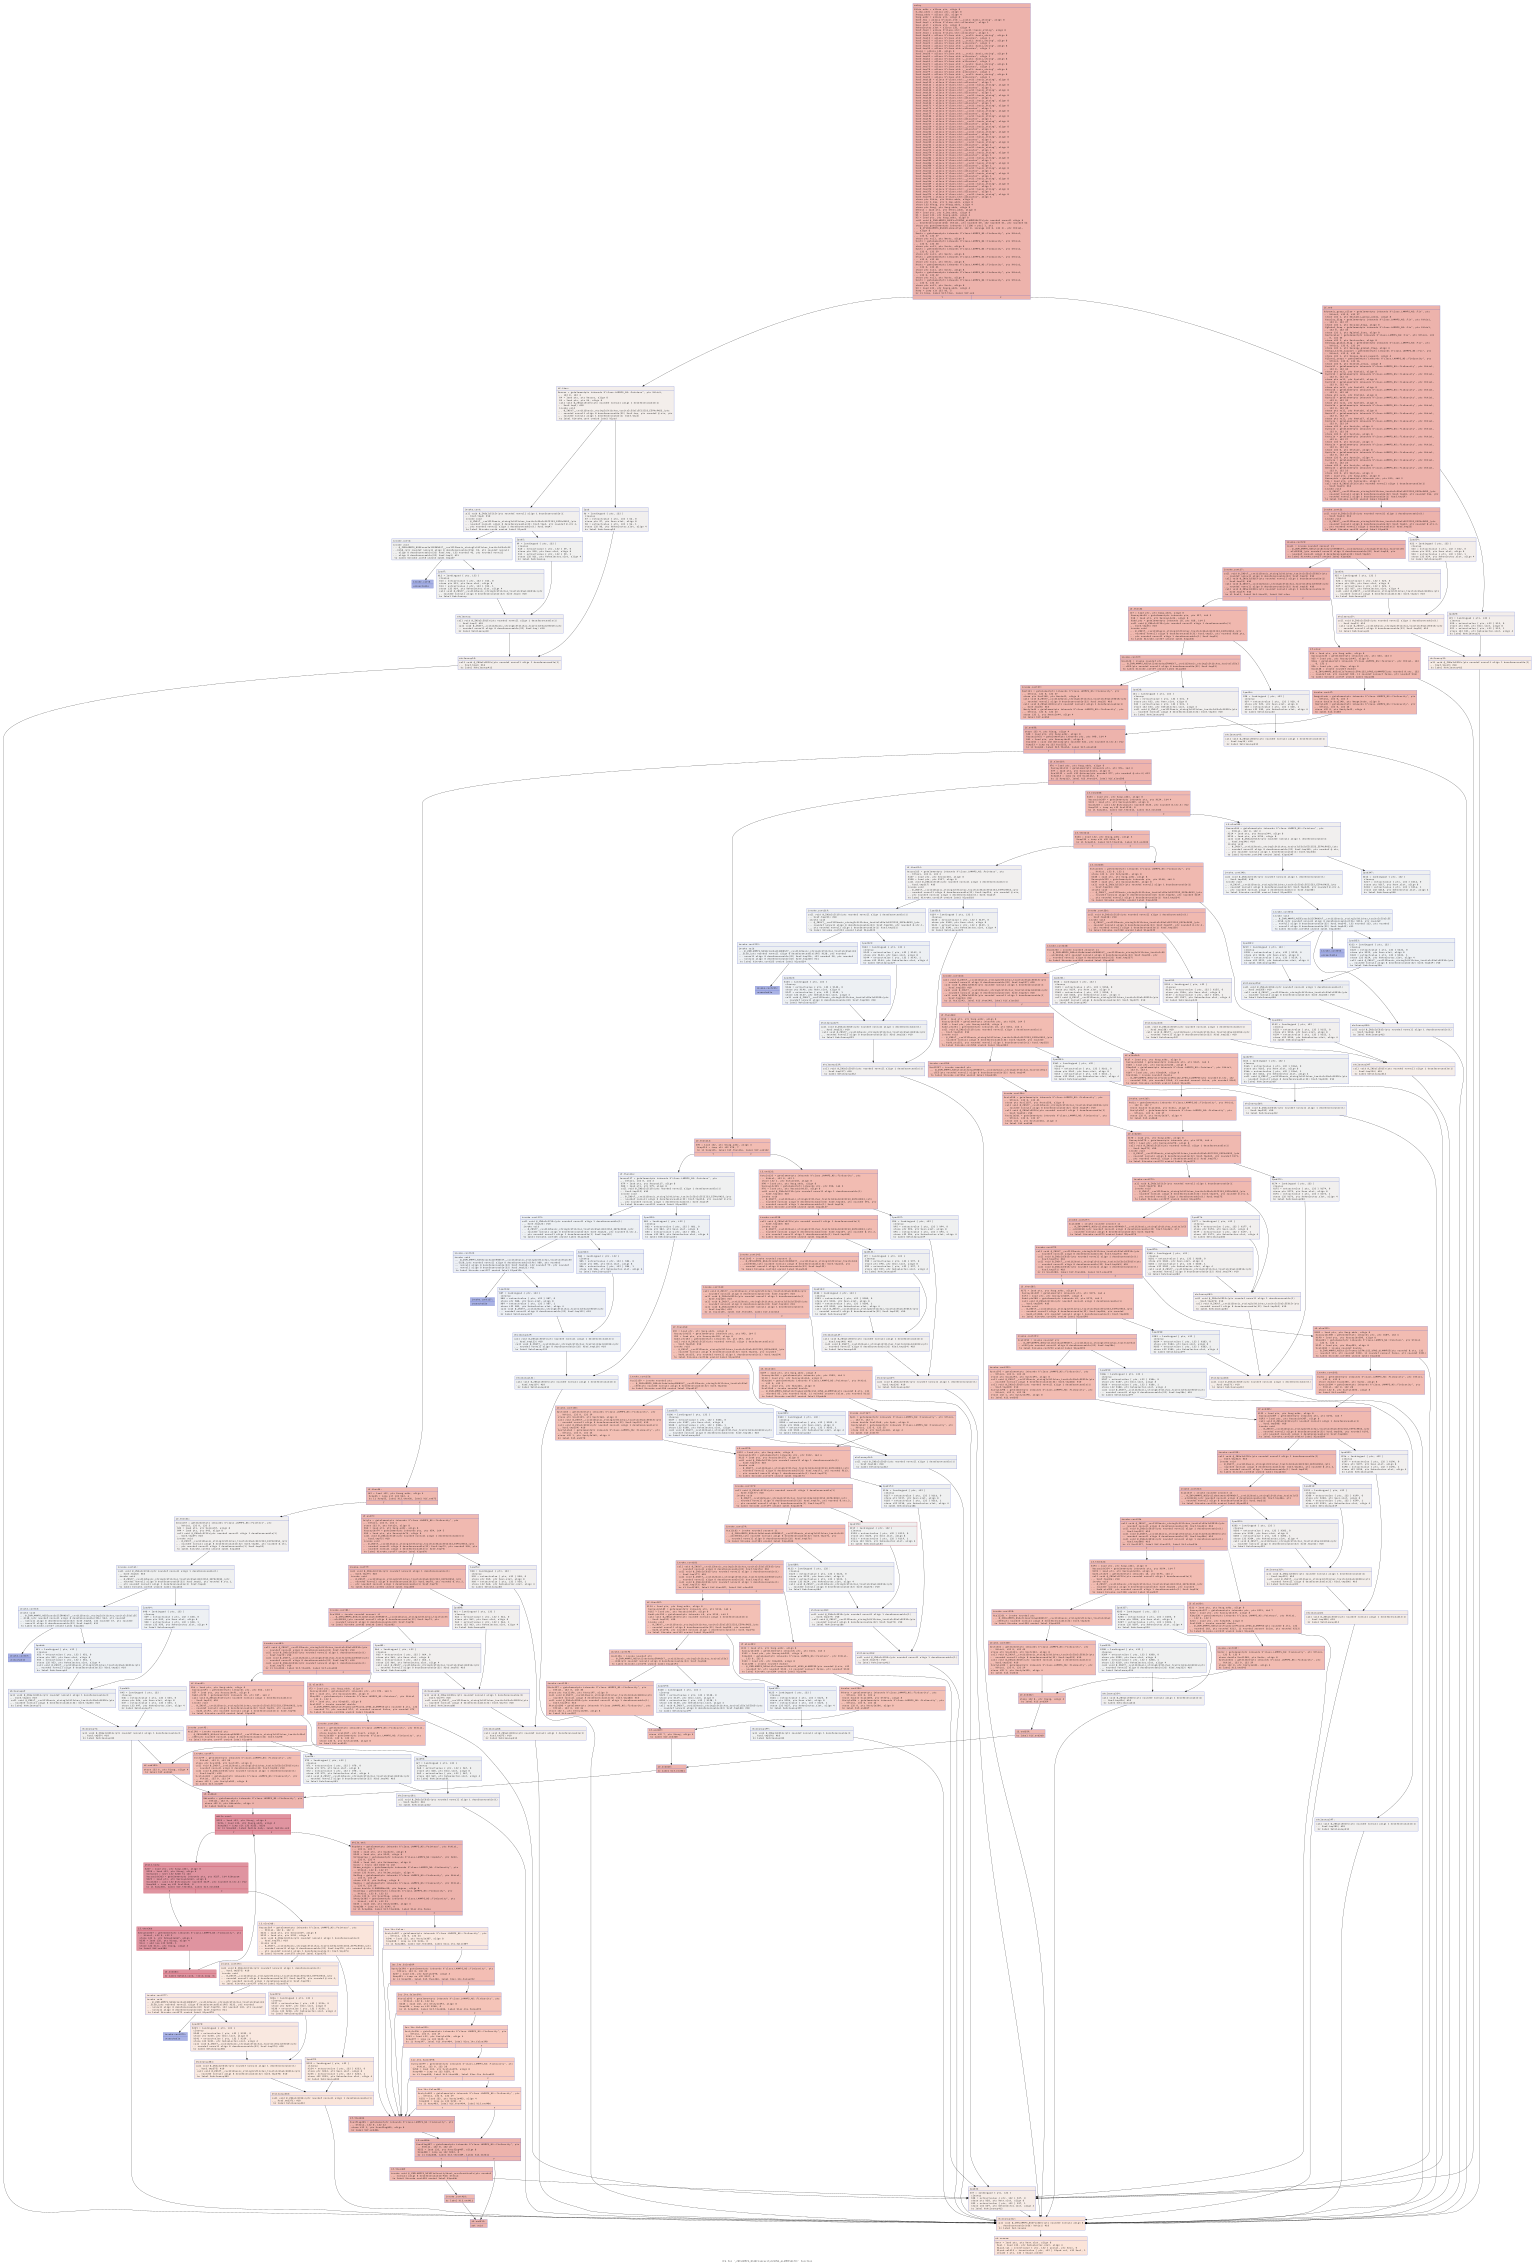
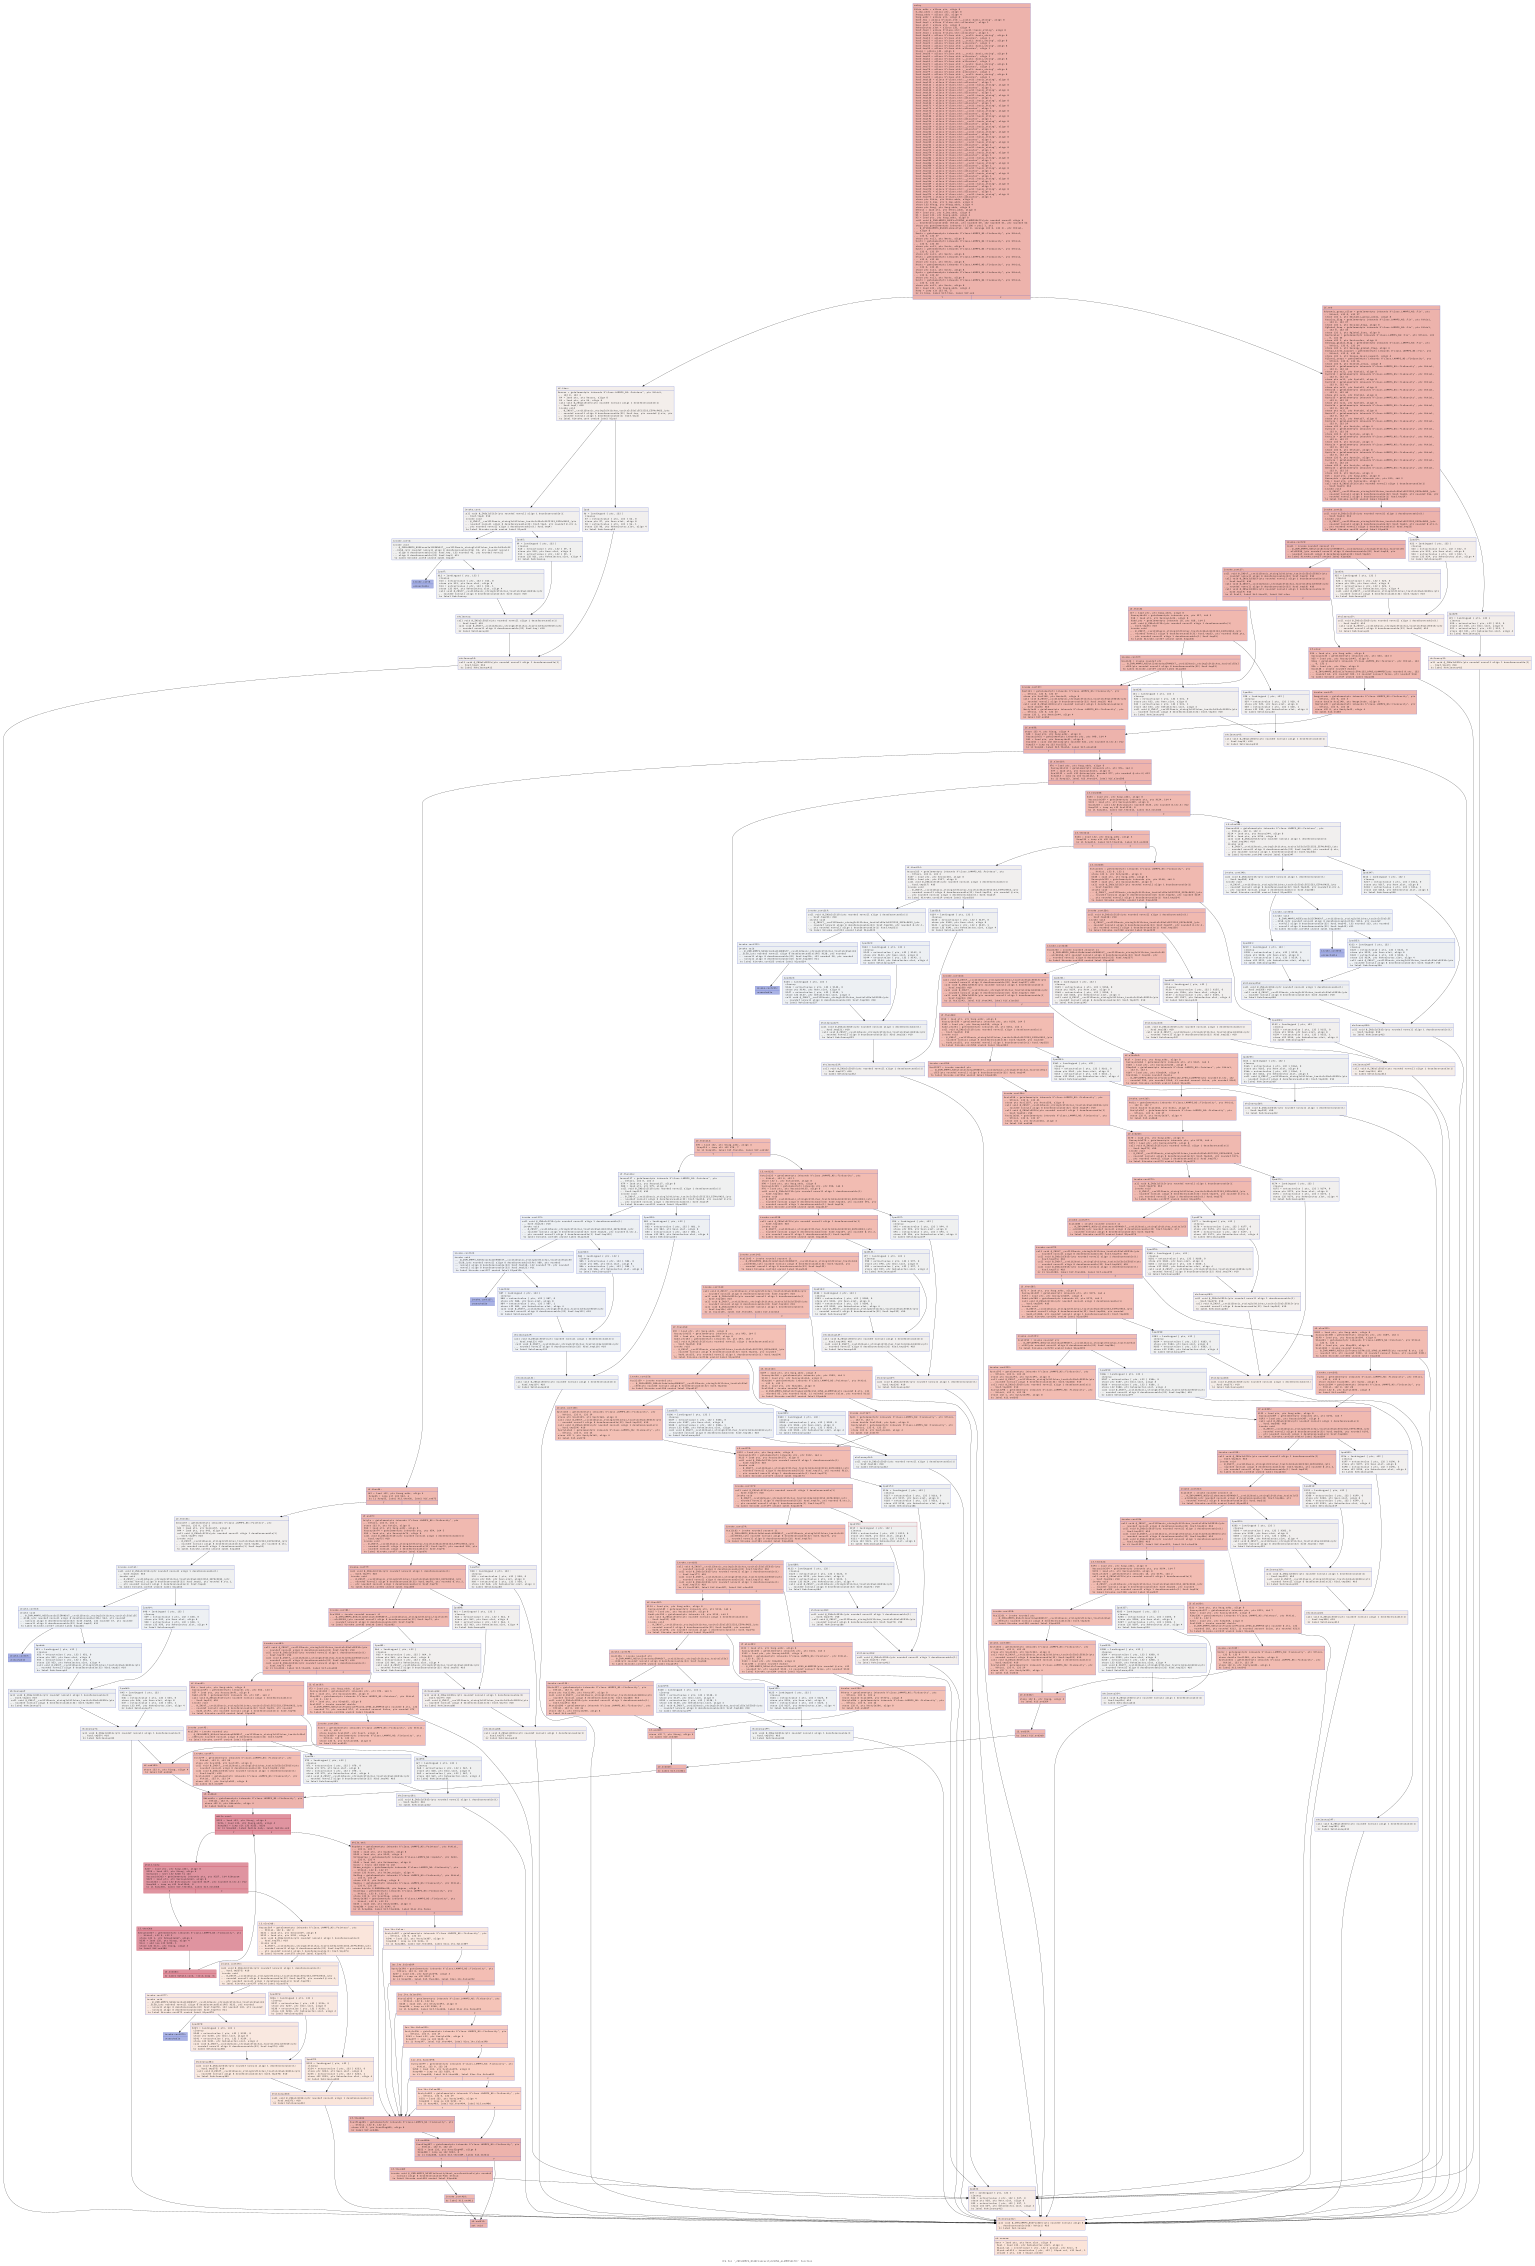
edge "invoke.cont27:" -> "if.then32:": now "invoke.cont27:" -> "invoke.cont39:"
edge "invoke.cont352:" -> "lpad351:": now "invoke.cont348:" -> "lpad351:"
edge "invoke.cont352:" -> "ehcleanup358:": now "lpad347:" -> "ehcleanup358:"
edge "invoke.cont273:" -> "ehcleanup282:": now "invoke.cont273:" -> "lpad276:"
